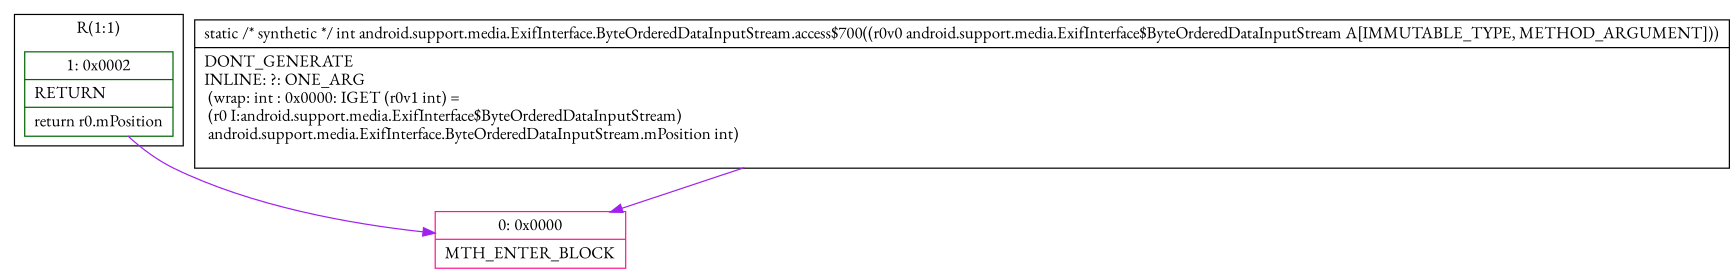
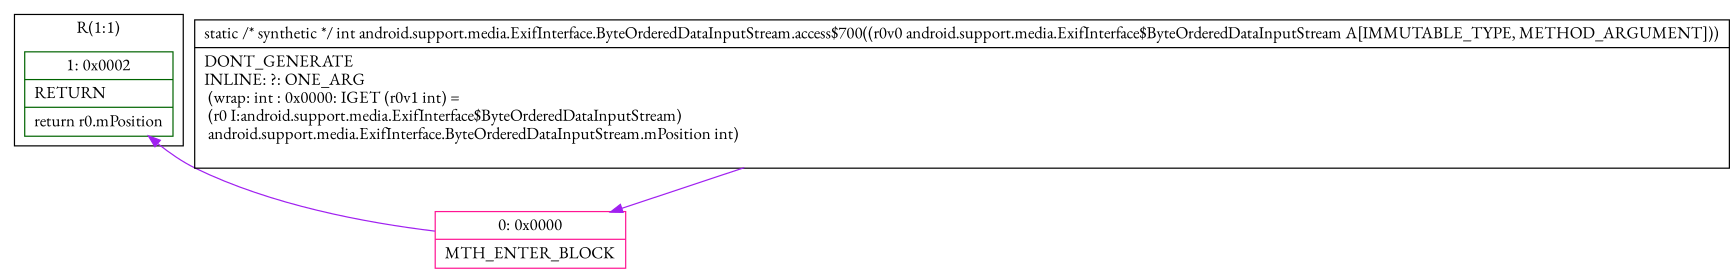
edge "1: 0x0002" -> "0: 0x0000": reversed
